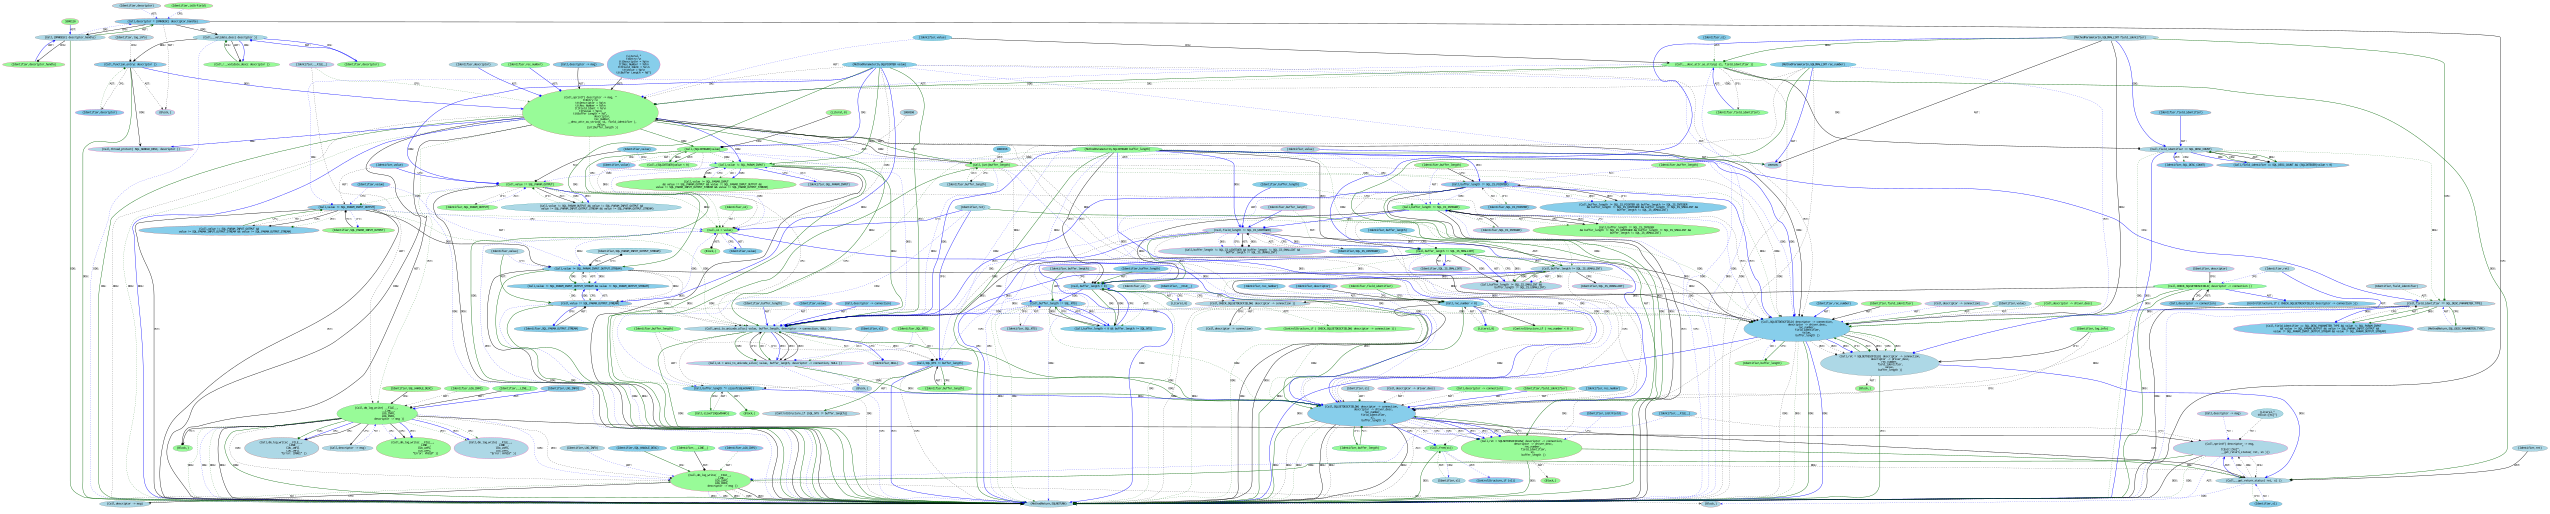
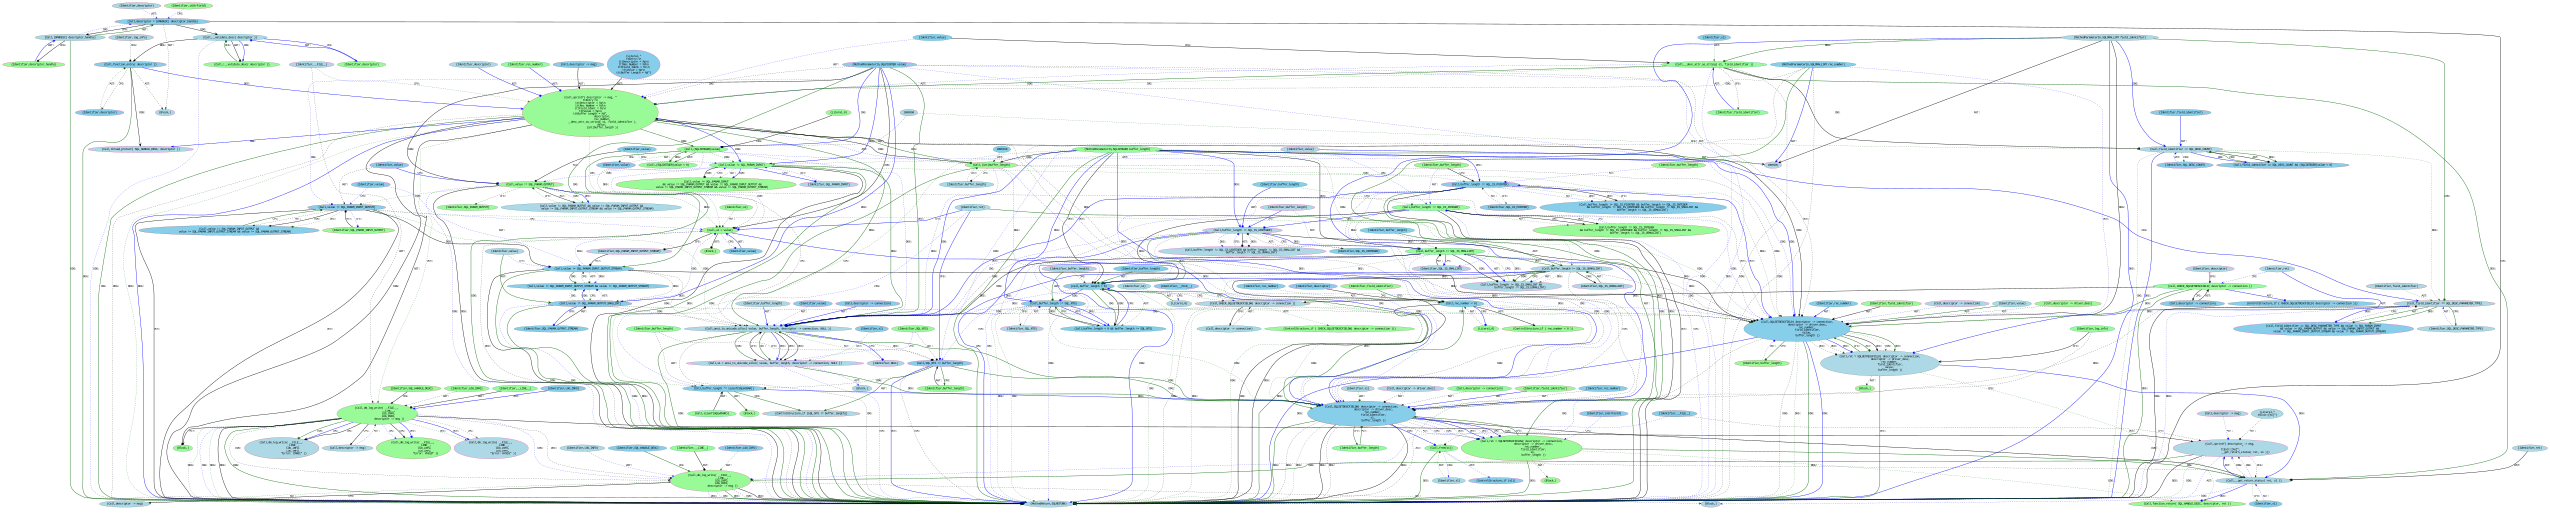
node "1000116": removed
node "(MethodParameterIn,SQLPOINTER value)": color teal -> deeppink
edge "(MethodParameterIn,SQLPOINTER value)" -> "(Call,value != SQL_PARAM_OUTPUT)": color blue -> black
edge "1000396" -> "(Call,field_identifier == SQL_DESC_COUNT)": added, label "CFG:"
edge "(MethodParameterIn,SQLPOINTER value)" -> "(Call,value != SQL_PARAM_INPUT)": color darkgreen -> blue
edge "(MethodParameterIn,SQLINTEGER buffer_length)" -> "(Call,(int)buffer_length)": style dashed -> bold
edge "(Identifier,SQL_DESC_COUNT)" -> "(Call,field_identifier == SQL_DESC_COUNT)": style bold -> dashed
edge "(Call,value != SQL_PARAM_INPUT)" -> "(Identifier,SQL_PARAM_INPUT)": arrowhead normal -> box
edge "(MethodParameterIn,SQLPOINTER value)" -> "(Call,s1 = value)": style dashed -> bold
edge "(Call,buffer_length != SQL_IS_POINTER)" -> "(Call,buffer_length != SQL_IS_INTEGER)": now "(Call,buffer_length != SQL_IS_POINTER)" -> "(Identifier,SQL_IS_SMALLINT)"
edge "(Identifier,SQL_PARAM_OUTPUT)" -> "(Call,value != SQL_PARAM_OUTPUT)": removed, label "AST:"
node "(Call,field_length != SQL_IS_UINTEGER)": label "(Call,field_length != SQL_IS_UINTEGER)" -> "(Call,buffer_length != SQL_IS_UINTEGER)"
node "(Identifier,SQL_IS_INTEGER)": removed
edge "(MethodParameterIn,SQLINTEGER buffer_length)" -> "(Call,buffer_length != SQL_NTS)": style dashed -> bold
node "(Identifier,SQL_PARAM_INPUT_OUTPUT_STREAM)": color teal -> deeppink
edge "(Call,value != SQL_PARAM_INPUT_OUTPUT_STREAM)" -> "(Identifier,SQL_PARAM_INPUT_OUTPUT_STREAM)": now "(Call,s1 = value)" -> "(Identifier,SQL_PARAM_INPUT_OUTPUT_STREAM)"
edge "(Identifier,SQL_IS_USMALLINT)" -> "(Call,buffer_length != SQL_IS_USMALLINT)": added, label "AST:"
node "(Call,value != SQL_PARAM_OUTPUT_STREAM)": label "(Call,value != SQL_PARAM_OUTPUT_STREAM)" -> "(Call,value != SQL_PARAM_OUTPUT_SMALLINT)"
node "(MethodReturn,SQL_DESC_PARAMETER_TYPE)": label "(MethodReturn,SQL_DESC_PARAMETER_TYPE)" -> "(Identifier,SQL_DESC_PARAMETER_TYPE)"
edge "(Call,buffer_length *= sizeof(SQLWCHAR))" -> "(Call,sizeof(SQLWCHAR))": now "(Call,buffer_length *= sizeof(SQLWCHAR))" -> "(ControlStructure,if (SQL_NTS != buffer_length))"
edge "(Call,sizeof(SQLWCHAR))" -> "(Call,buffer_length *= sizeof(SQLWCHAR))": style dashed -> bold
edge "(Call,s1 = value)" -> "(MethodReturn,SQLRETURN)": color blue -> black
edge "(MethodParameterIn,SQLSMALLINT field_identifier)" -> "(MethodReturn,SQLRETURN)": added, label "DDG:"
node "(Call,function_return( SQL_HANDLE_DESC, descriptor, ret ))": added
